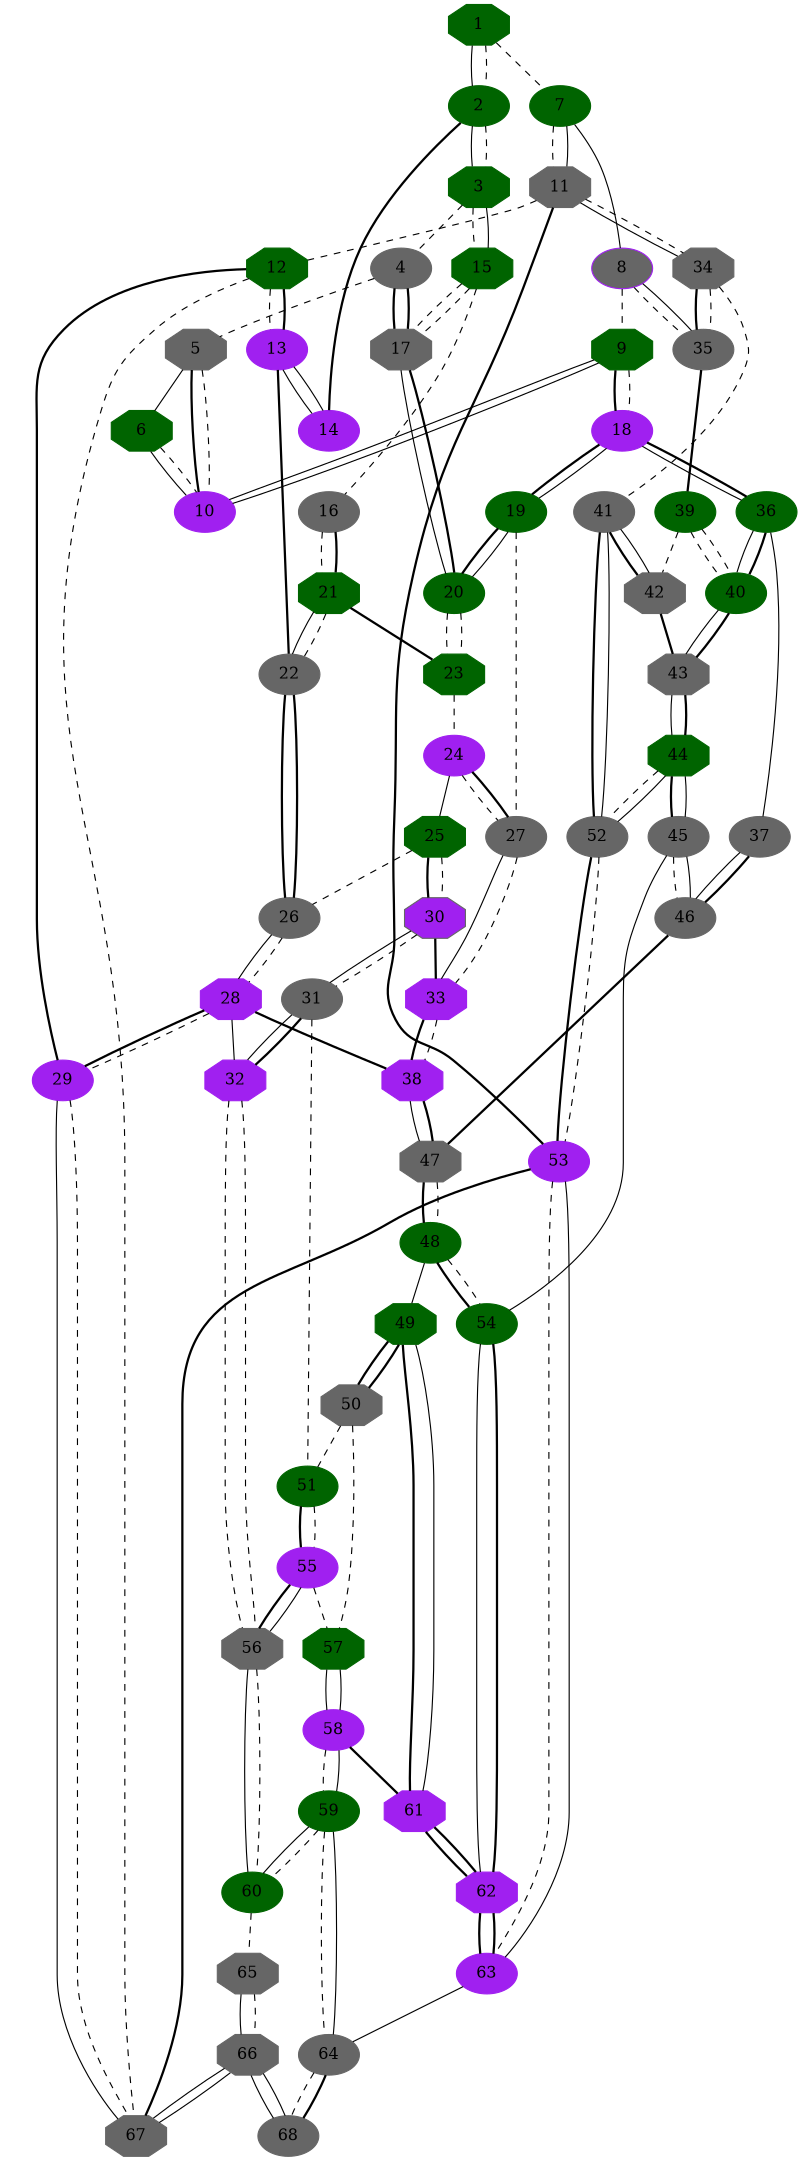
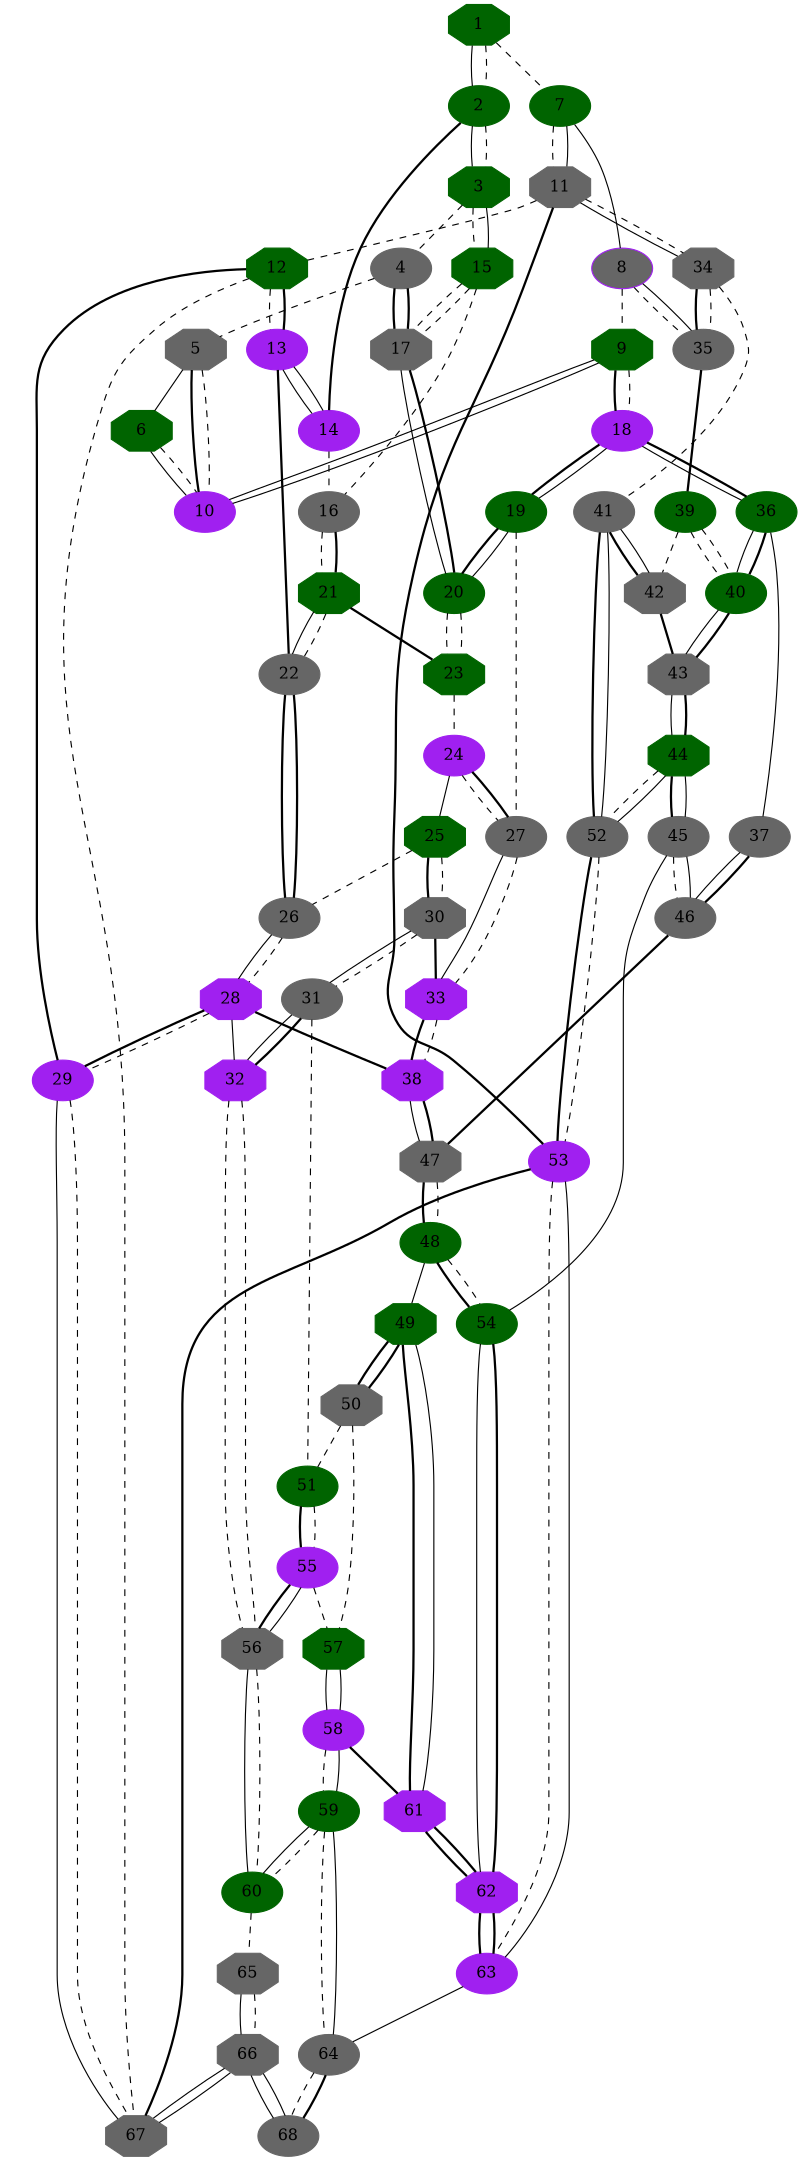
edge "14" -- "16": added
node "30": fillcolor purple -> gray40
